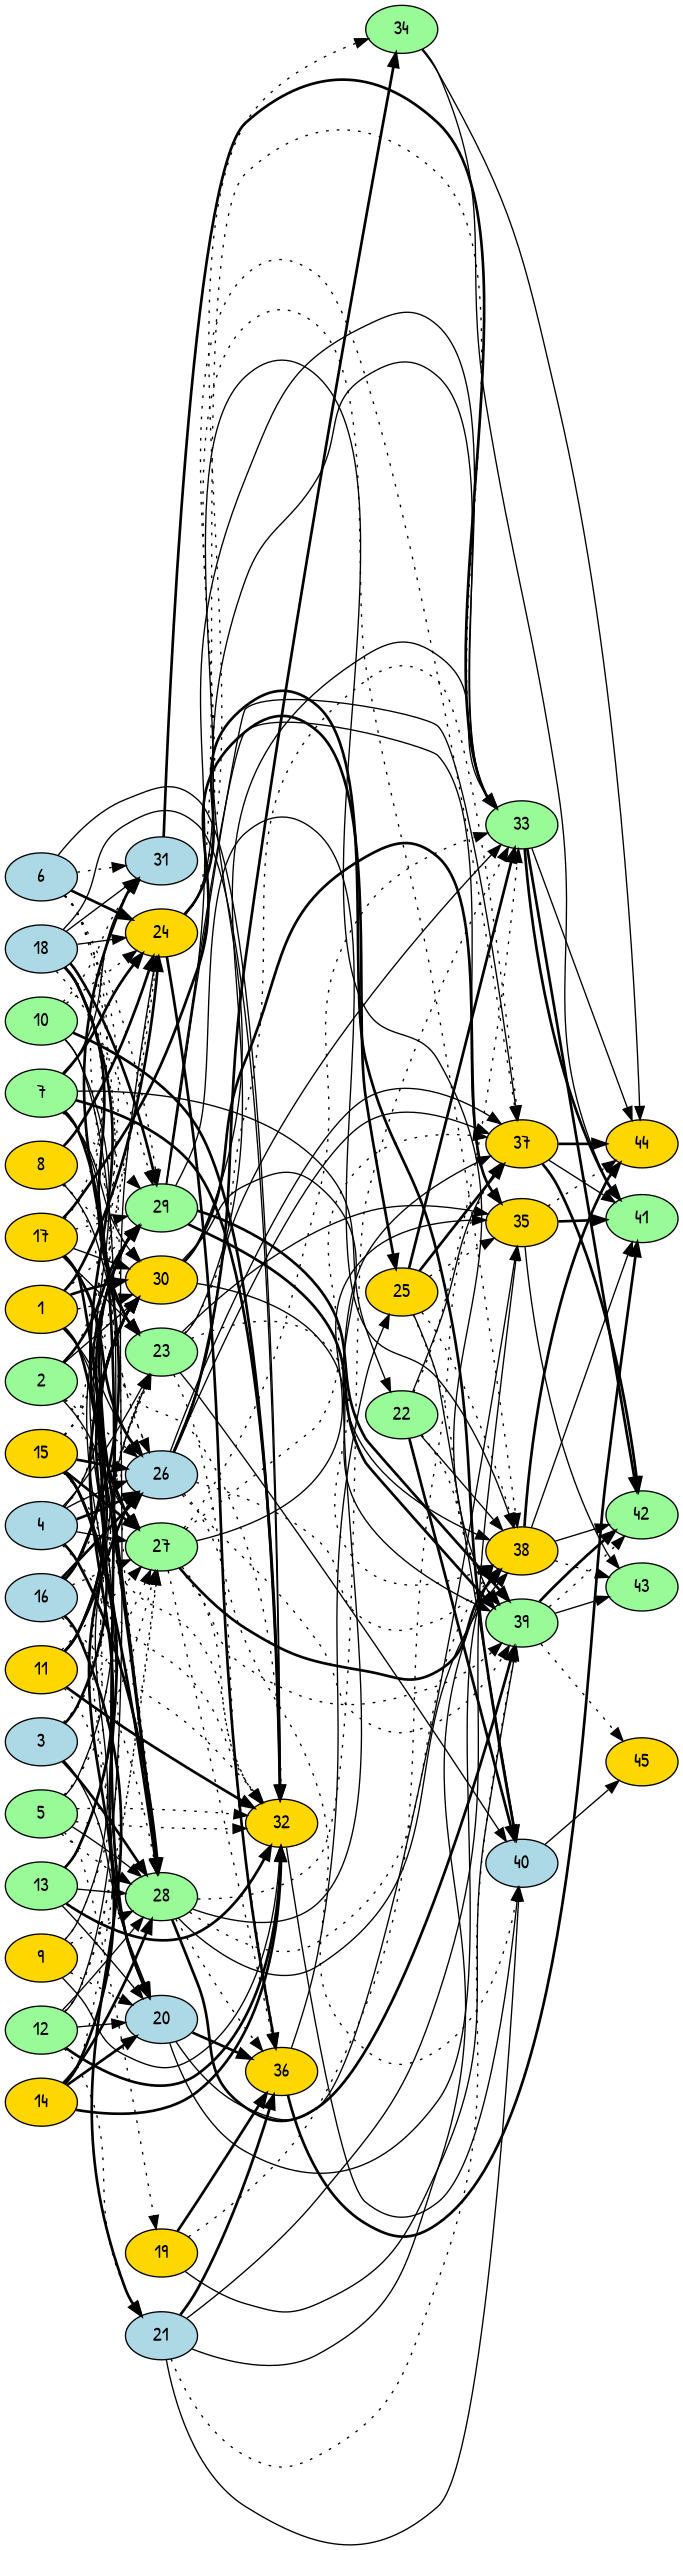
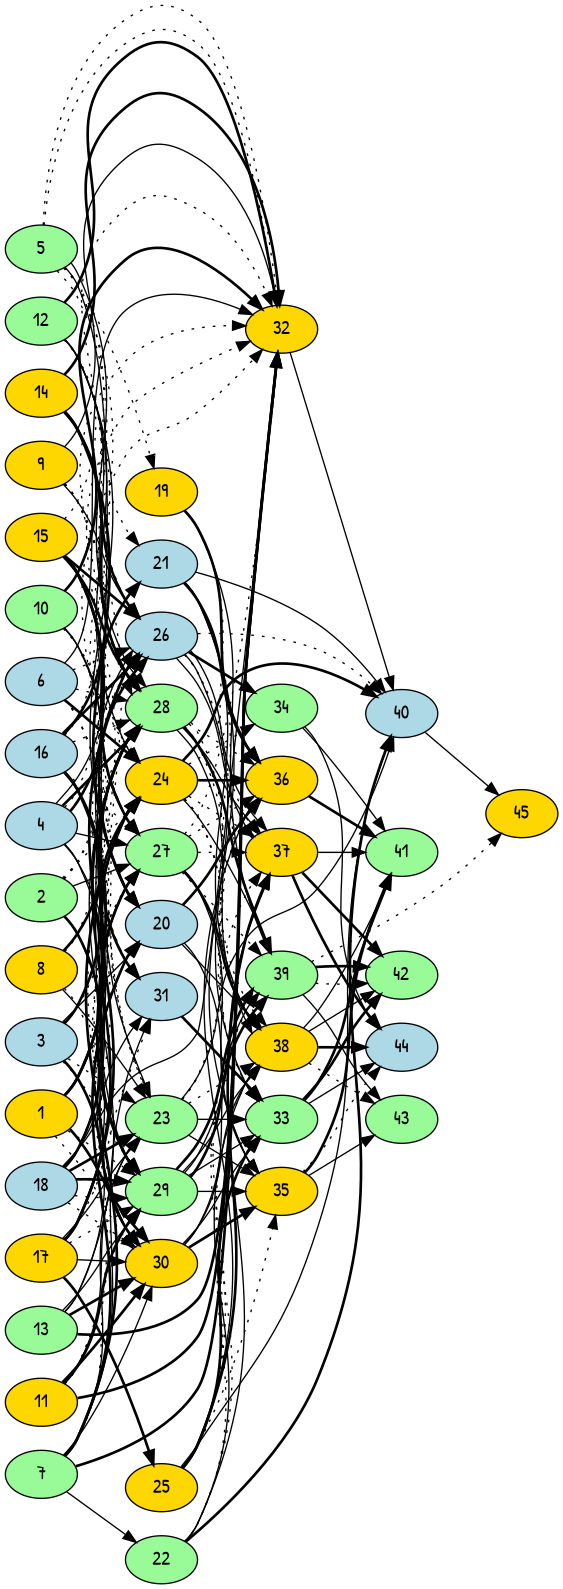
node "44": fillcolor gold -> lightblue
edge "36" -> "25": reversed
